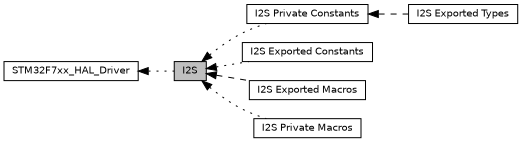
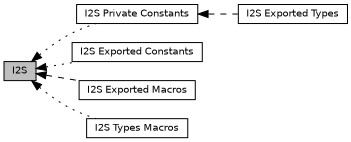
node "STM32F7xx_HAL_Driver": removed
node "I2S Private Macros": label "I2S Private Macros" -> "I2S Types Macros"
